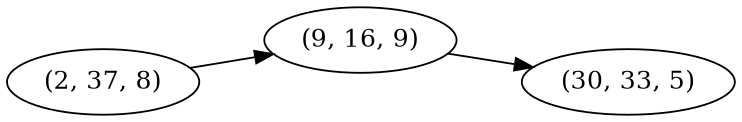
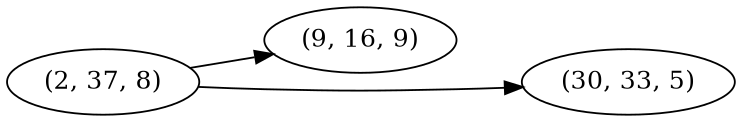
edge "(9, 16, 9)" -> "(30, 33, 5)": now "(2, 37, 8)" -> "(30, 33, 5)"
